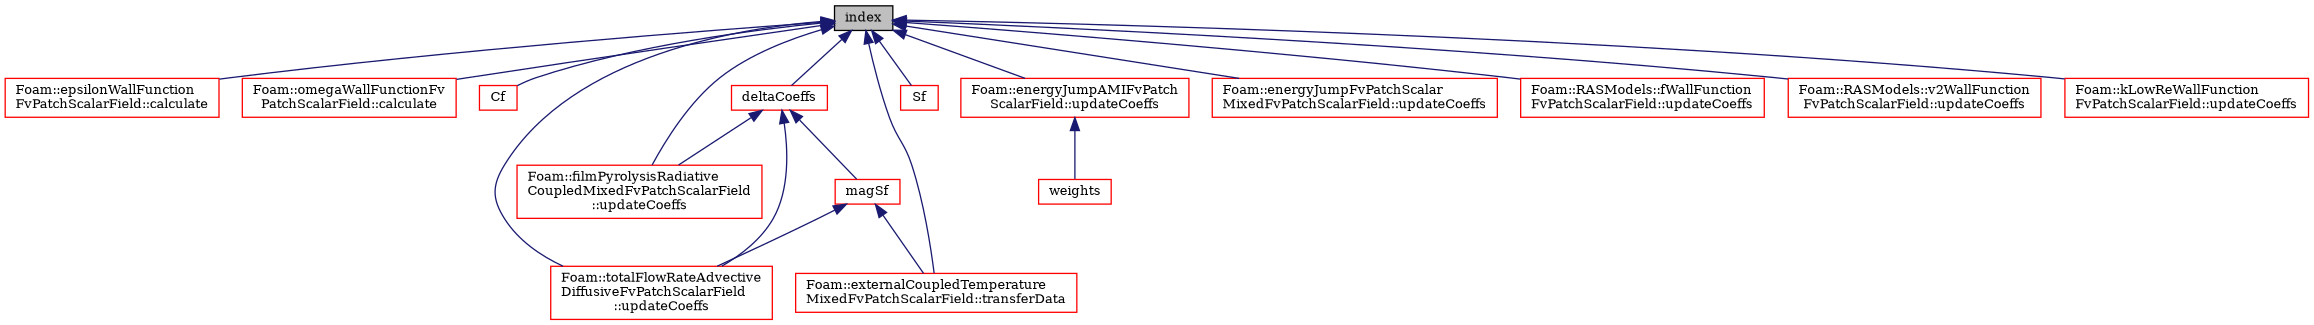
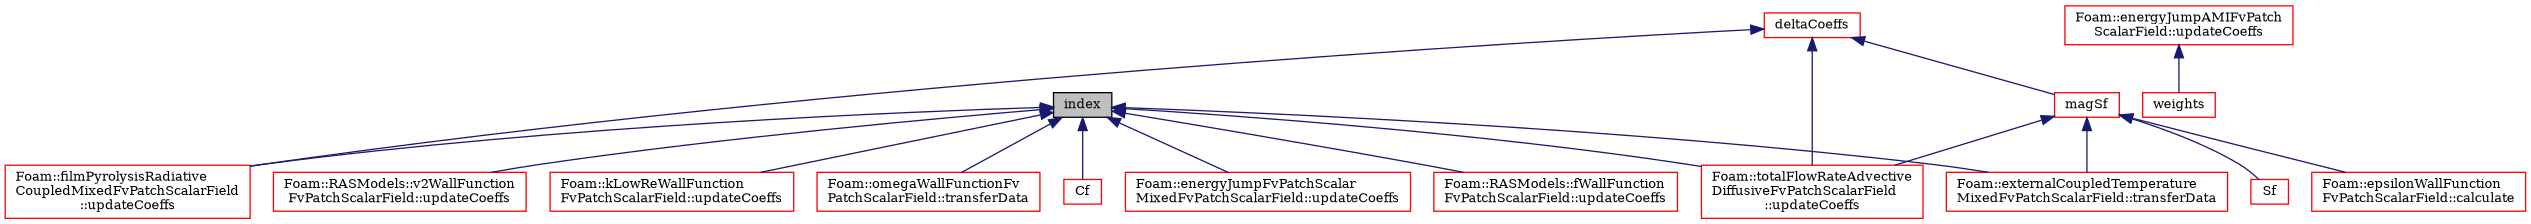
edge "Foam::epsilonWallFunction FvPatchScalarField::calculate" -> "index": now "Foam::epsilonWallFunction FvPatchScalarField::calculate" -> "magSf"
edge "Foam::energyJumpAMIFvPatch ScalarField::updateCoeffs" -> "index": removed
edge "deltaCoeffs" -> "index": removed
edge "Sf" -> "index": now "Sf" -> "magSf"
node "Foam::omegaWallFunctionFv PatchScalarField::calculate": label "Foam::omegaWallFunctionFv PatchScalarField::calculate" -> "Foam::omegaWallFunctionFv PatchScalarField::transferData"
